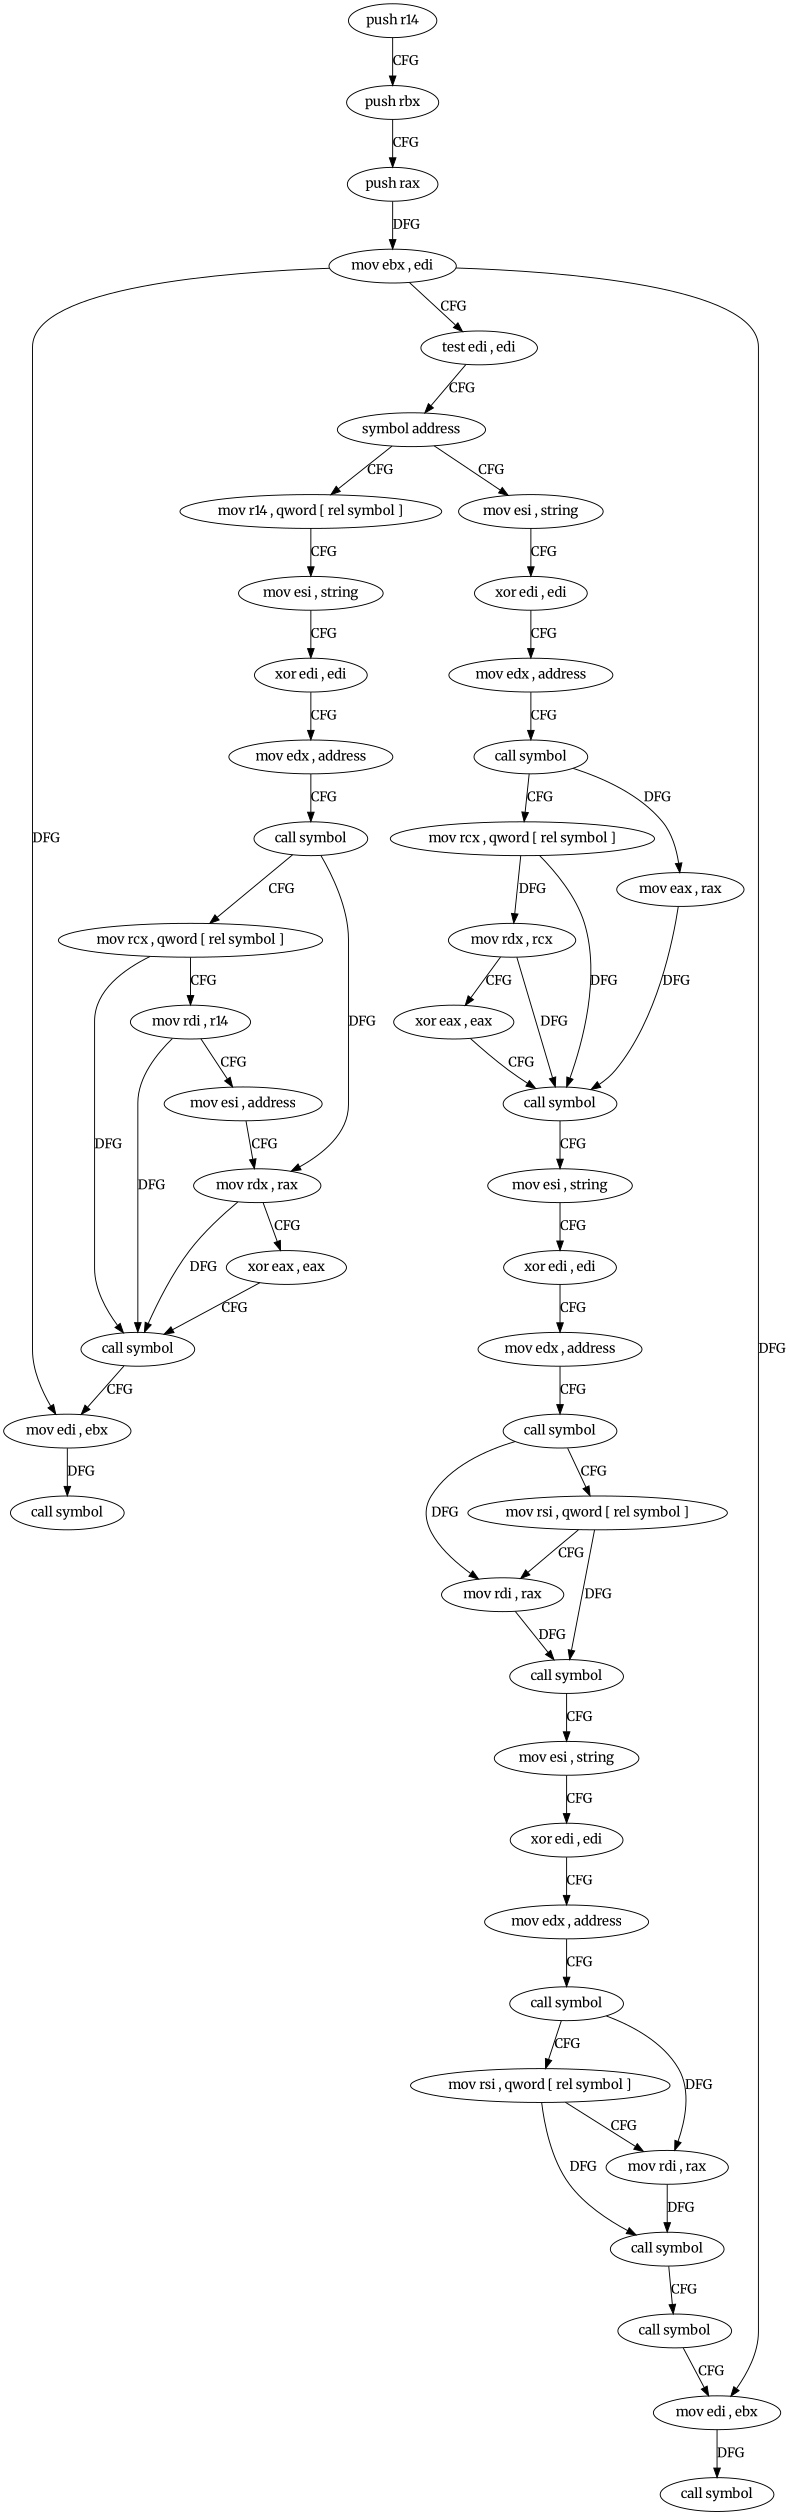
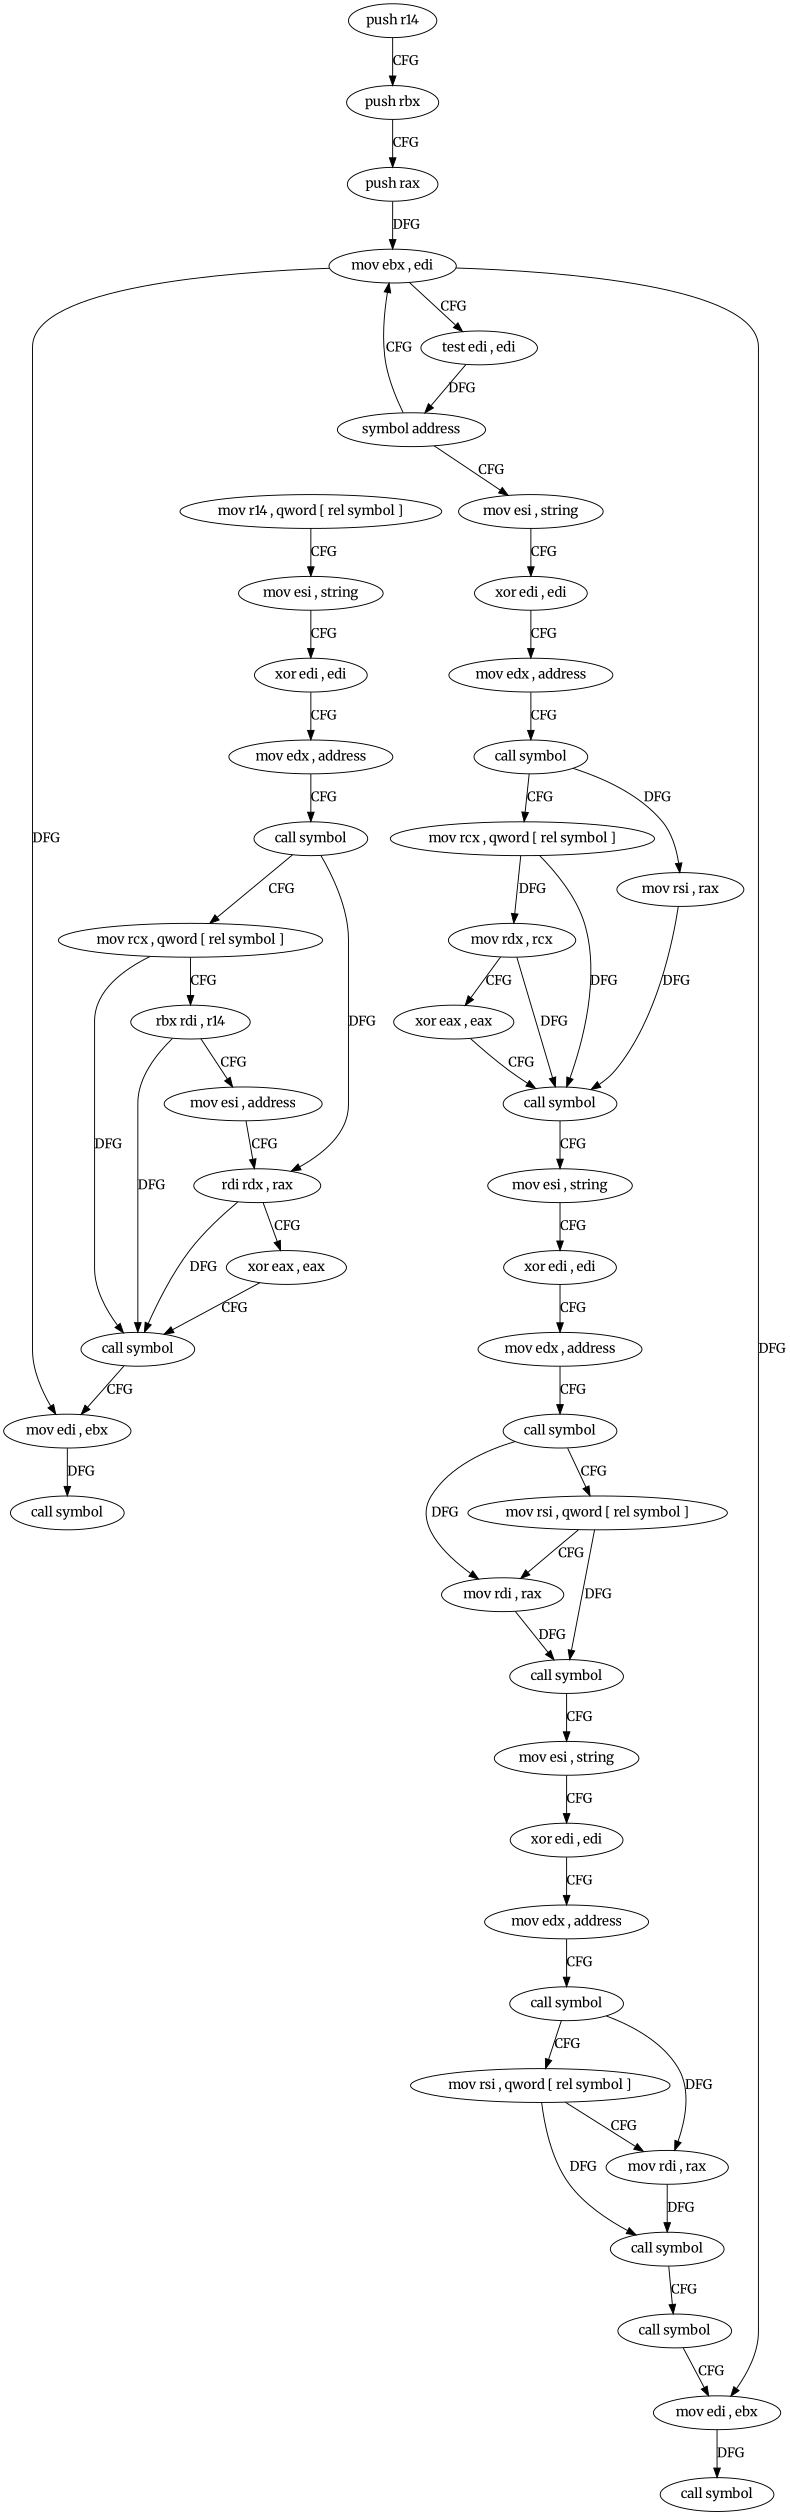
edge "test edi , edi" -> "symbol address": label "CFG" -> "DFG"
edge "symbol address" -> "mov r14 , qword [ rel symbol ]": now "symbol address" -> "mov ebx , edi"
node "mov eax , rax": label "mov eax , rax" -> "mov rsi , rax"
node "mov rdi , r14": label "mov rdi , r14" -> "rbx rdi , r14"
node "mov rdx , rax": label "mov rdx , rax" -> "rdi rdx , rax"
